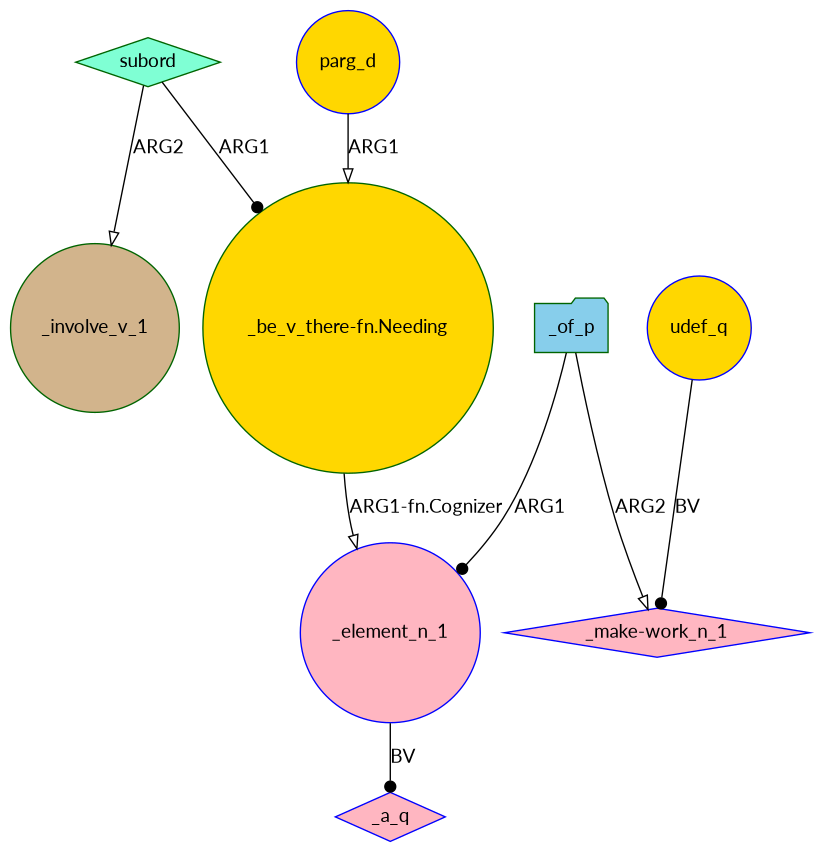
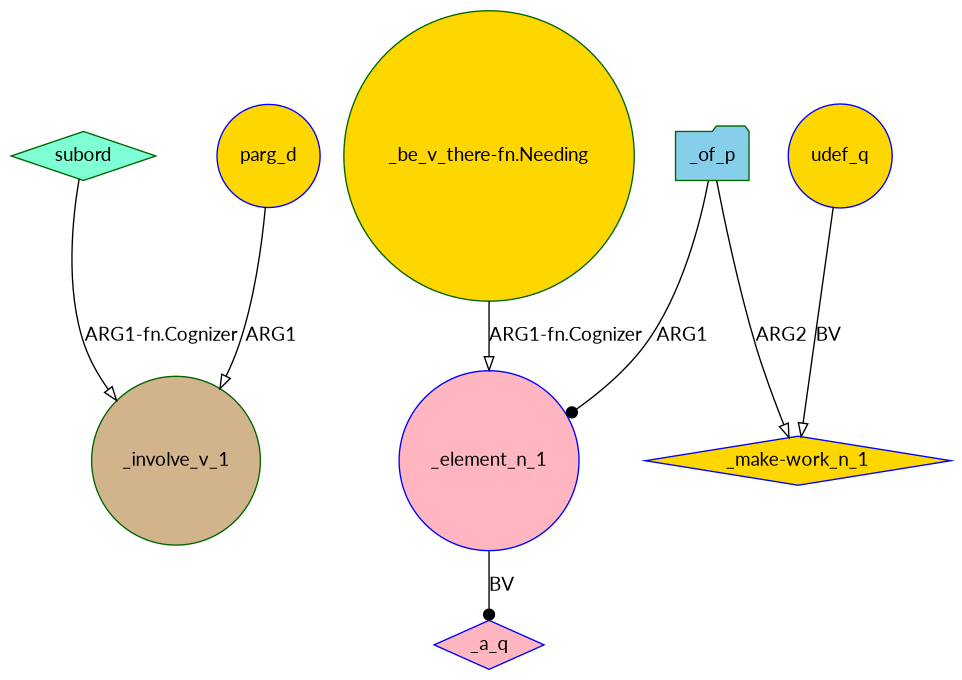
edge "parg_d" -> "_be_v_there-fn.Needing": now "parg_d" -> "_involve_v_1"
edge "subord" -> "_be_v_there-fn.Needing": removed, label "ARG1"
edge "subord" -> "_involve_v_1": label "ARG2" -> "ARG1-fn.Cognizer"
edge "udef_q" -> "_make-work_n_1": arrowhead dot -> onormal
node "_make-work_n_1": fillcolor lightpink -> gold
